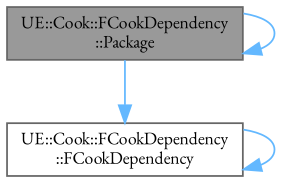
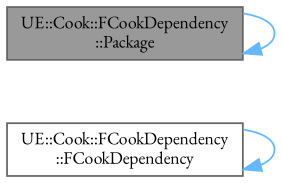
edge "UE::Cook::FCookDependency ::Package" -> "UE::Cook::FCookDependency ::FCookDependency": removed
